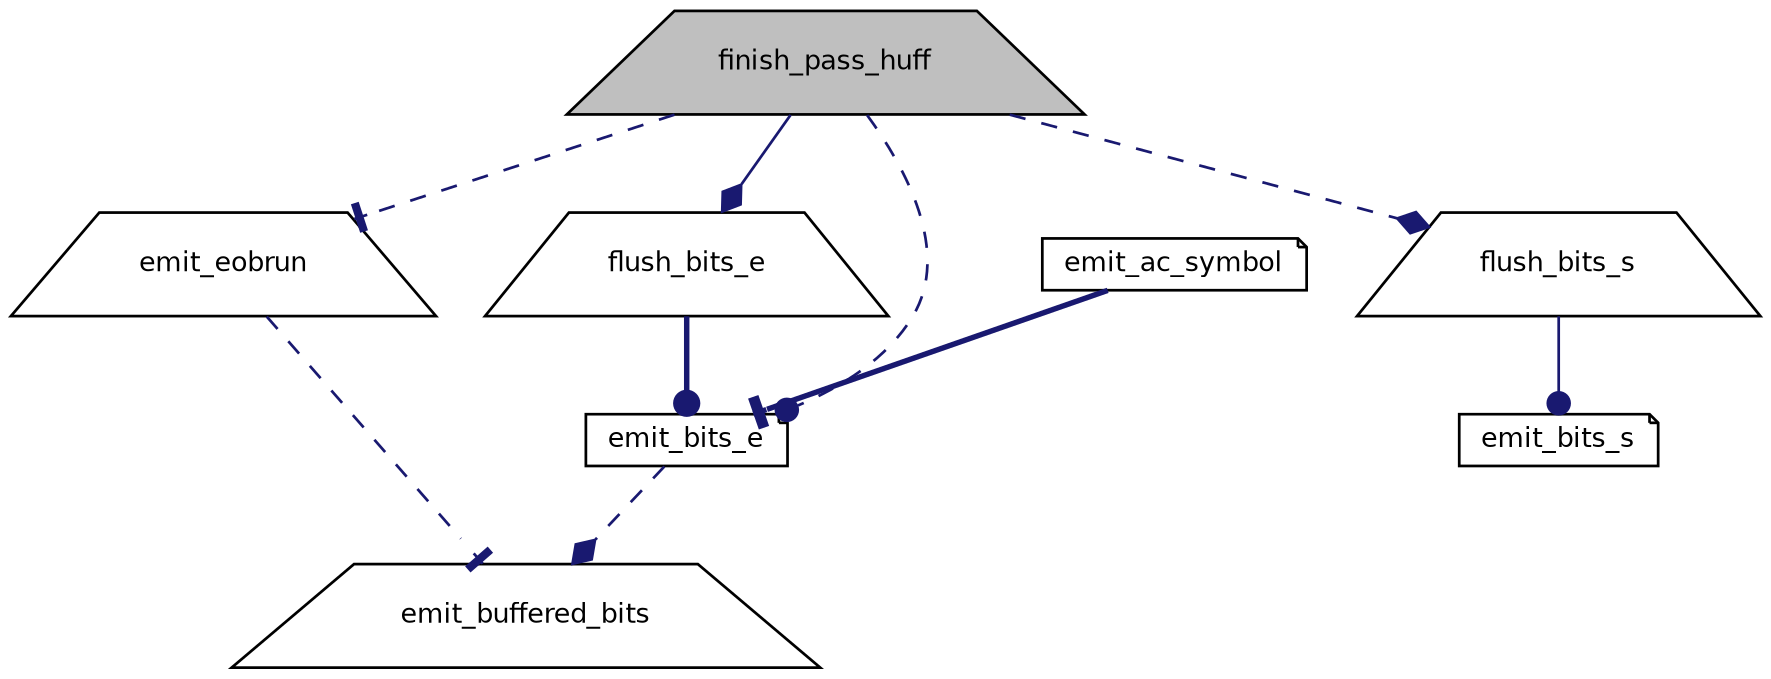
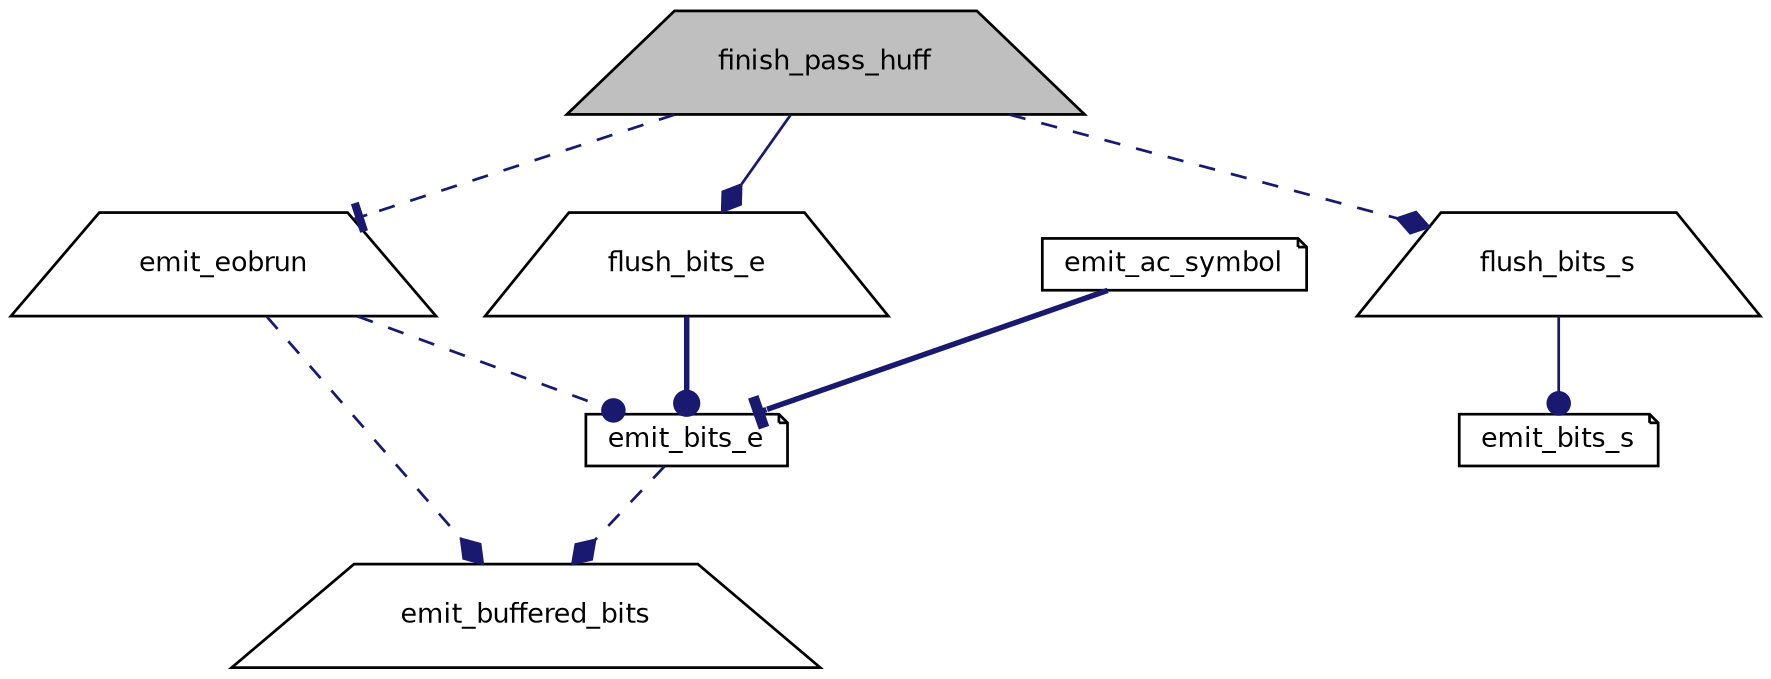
edge "finish_pass_huff" -> "emit_bits_e": now "emit_eobrun" -> "emit_bits_e"
edge "emit_eobrun" -> "emit_buffered_bits": arrowhead tee -> diamond
